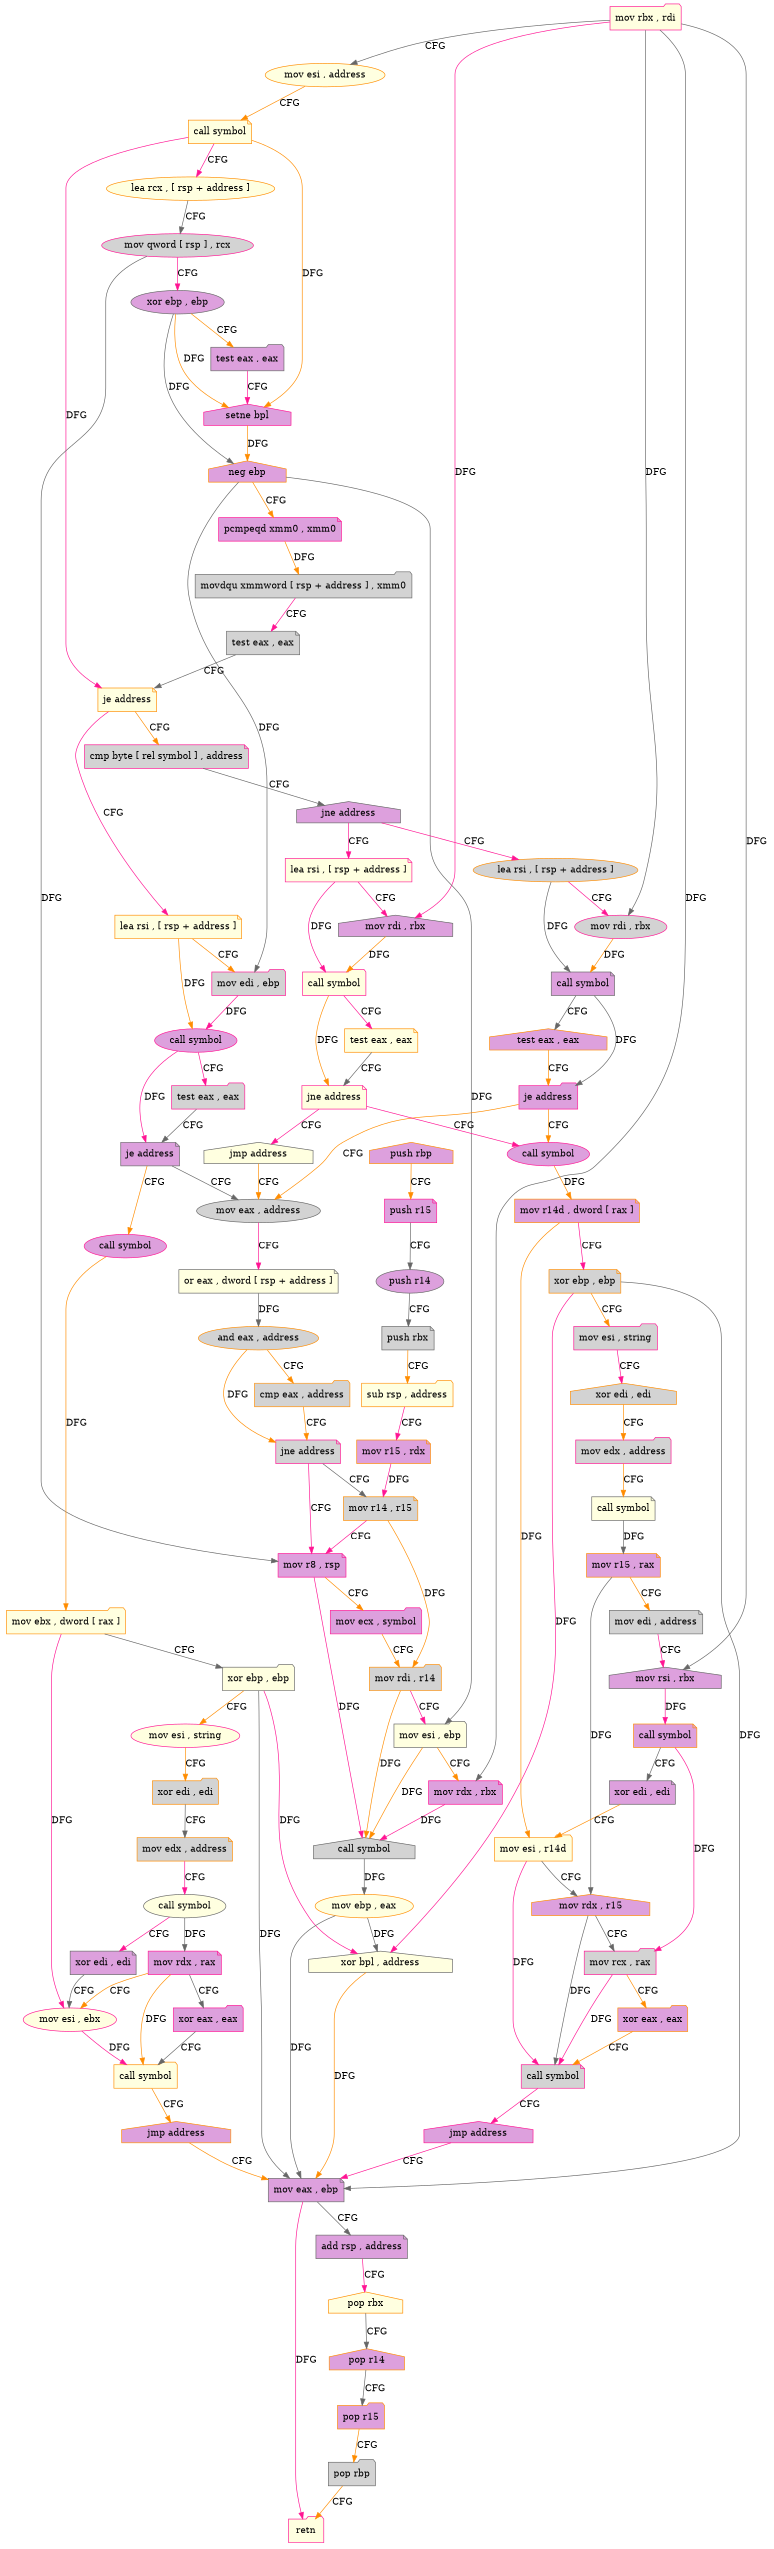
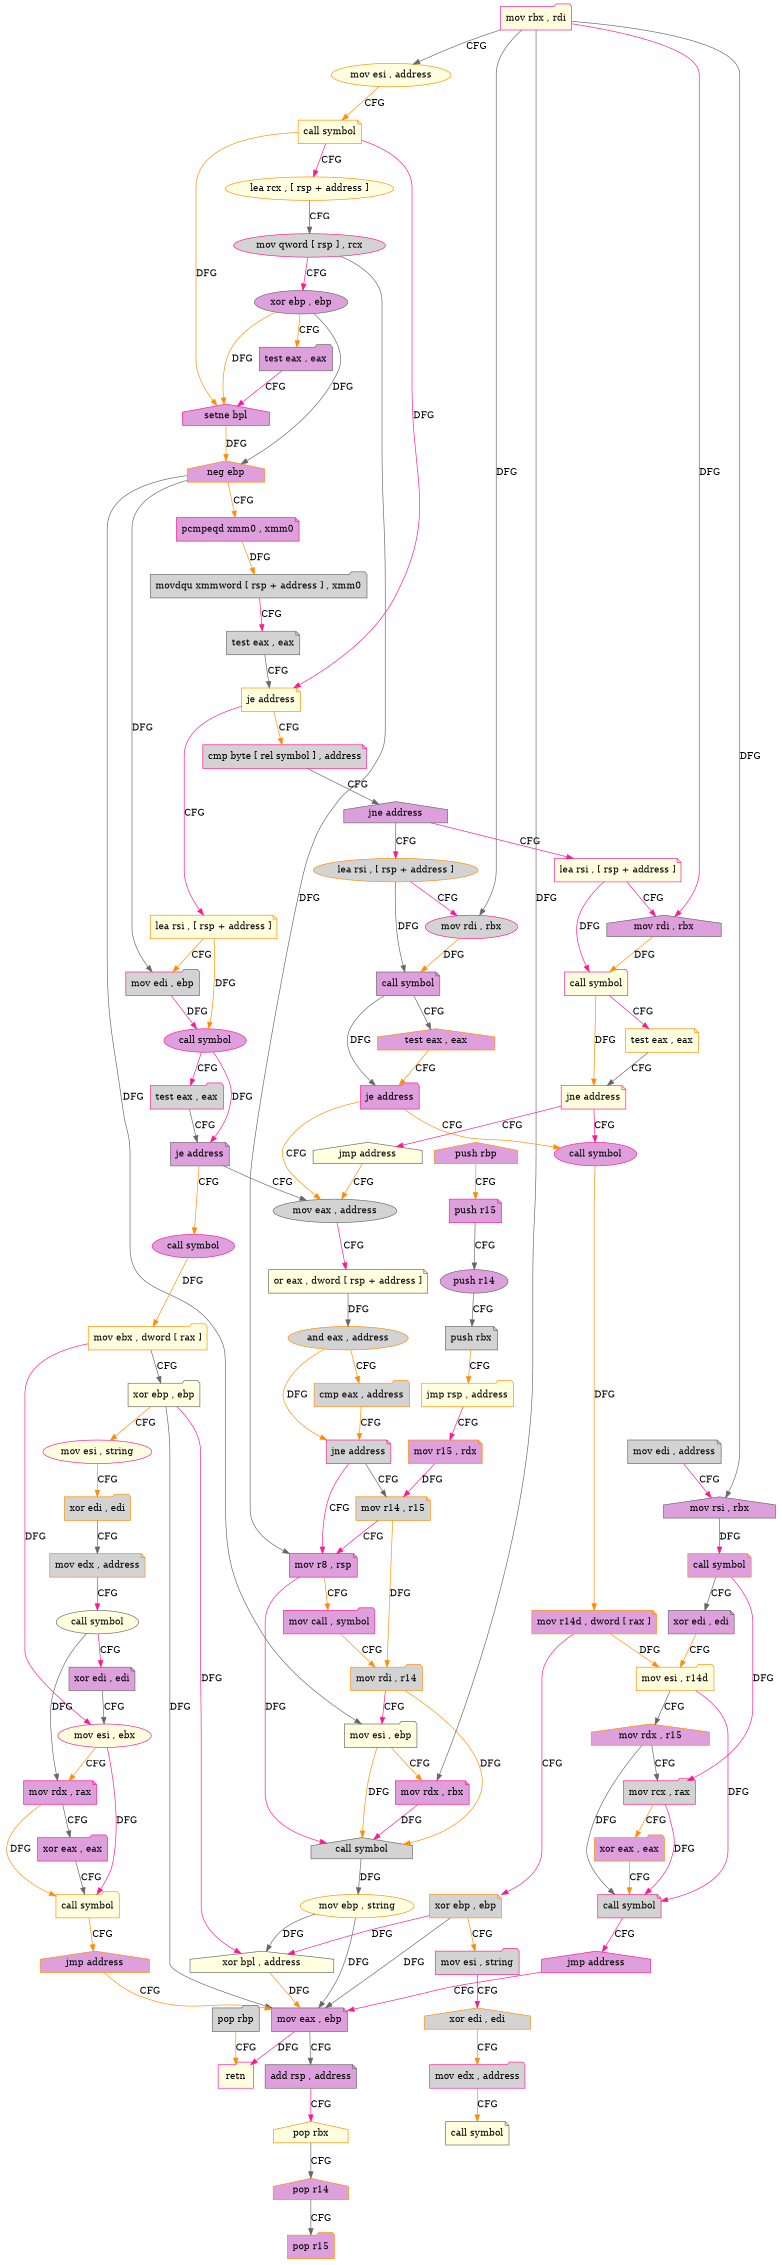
node "sub rsp , address": label "sub rsp , address" -> "jmp rsp , address"
node "mov r15 , rax": removed
node "mov ecx , symbol": label "mov ecx , symbol" -> "mov call , symbol"
node "mov ebp , eax": label "mov ebp , eax" -> "mov ebp , string"
edge "mov rdx , rax" -> "mov esi , ebx": reversed
edge "pop r15" -> "pop rbp": removed, label "CFG"
